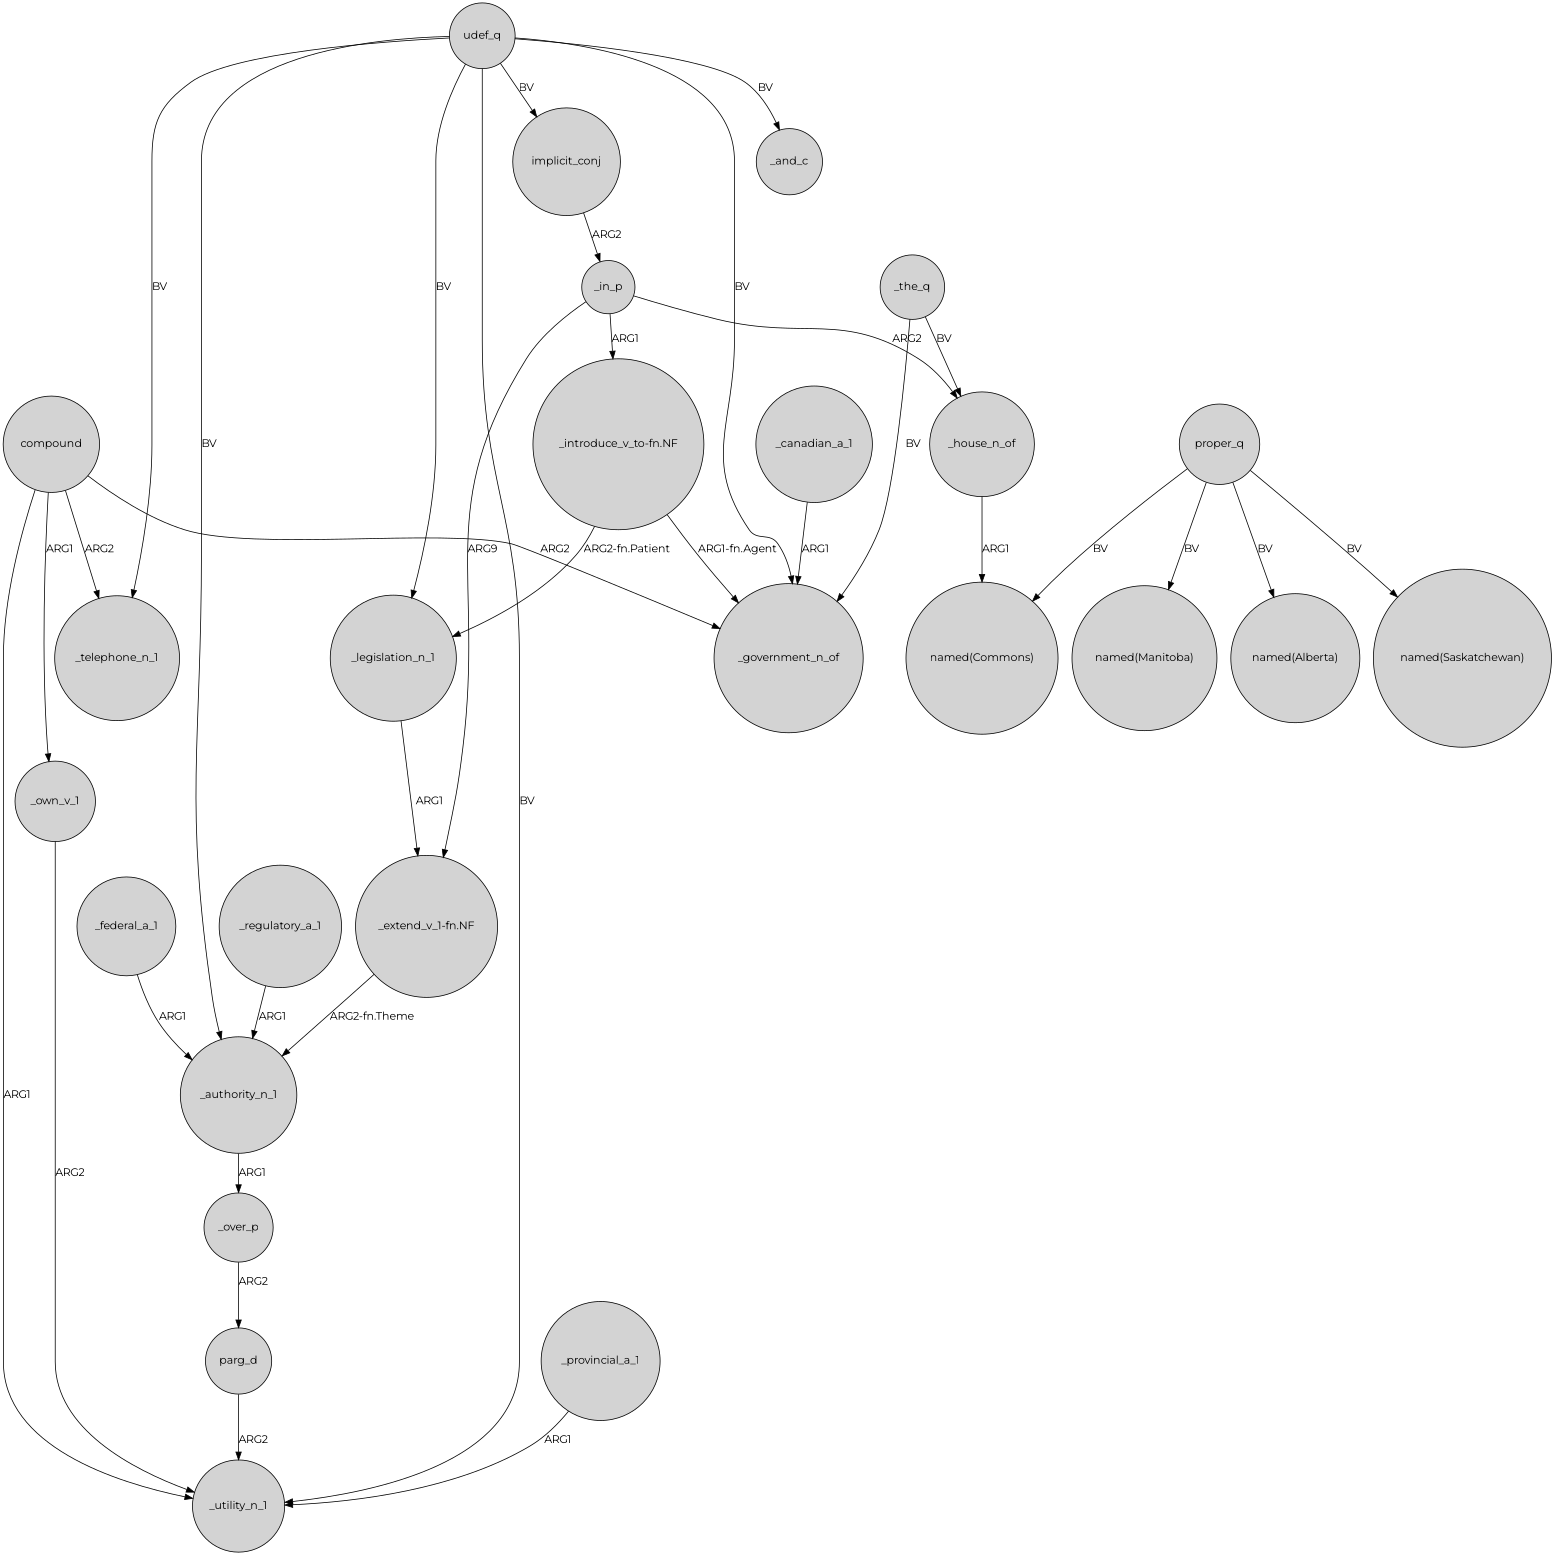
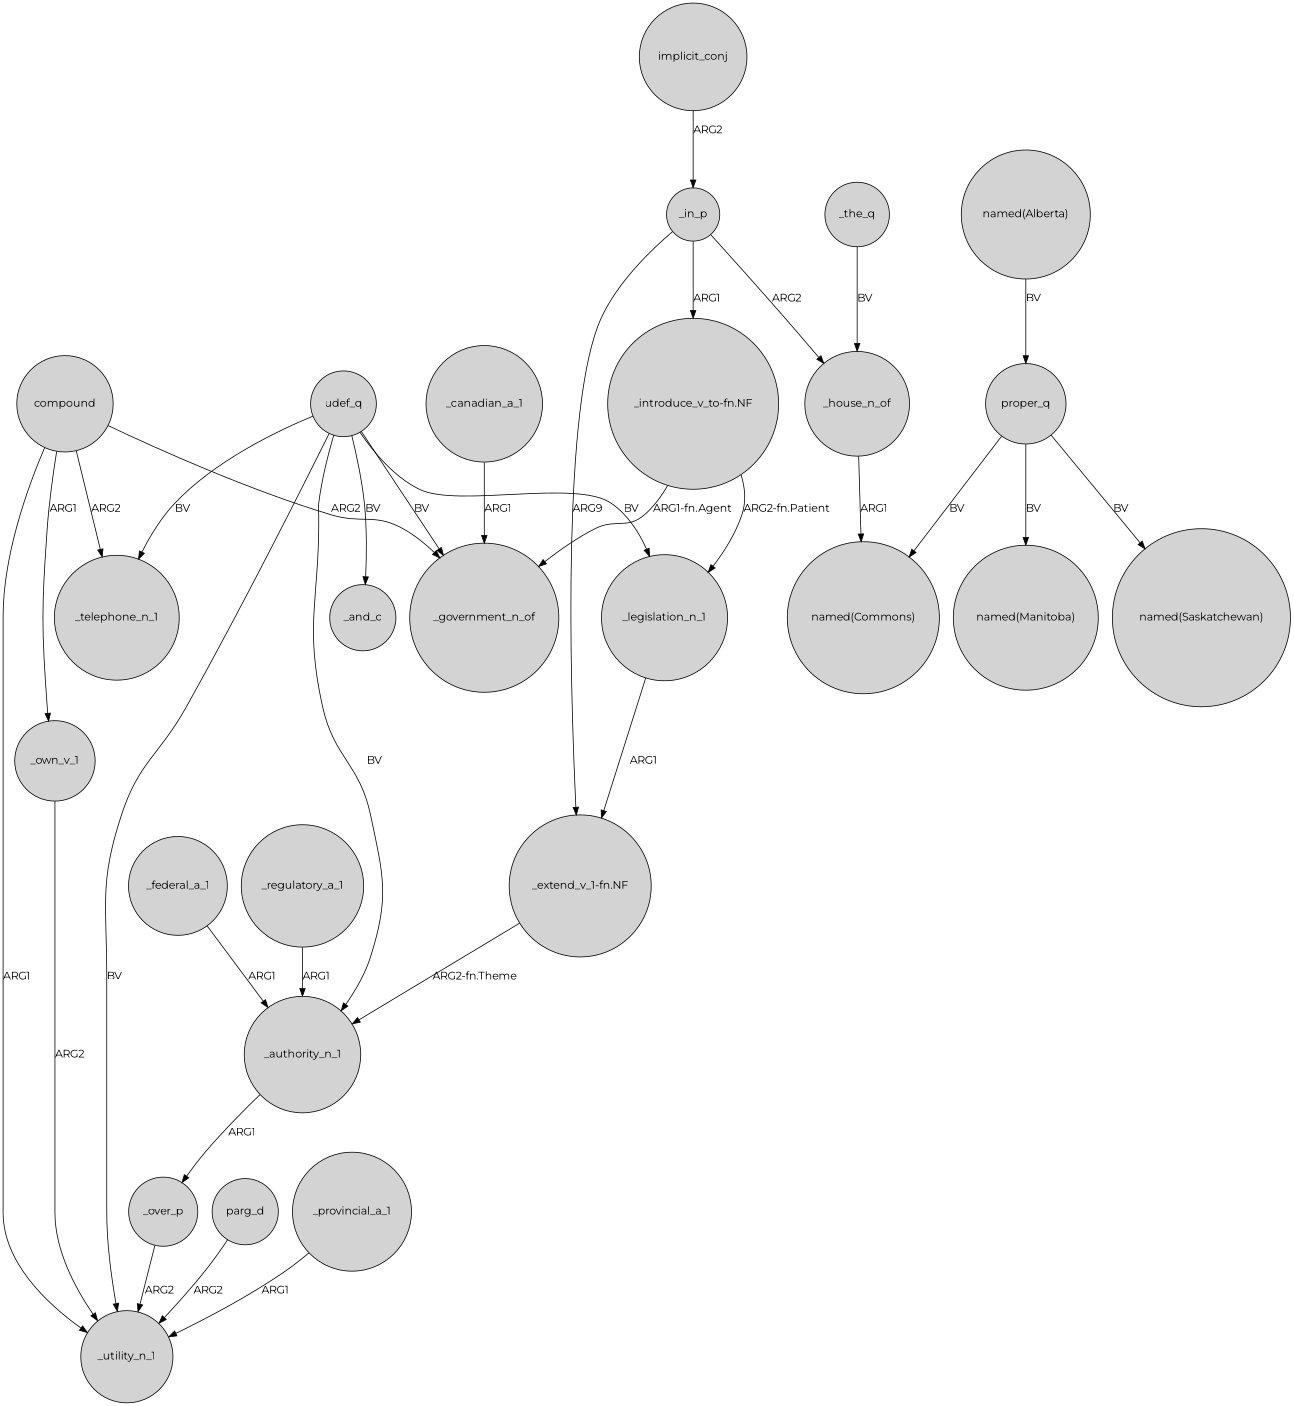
edge "udef_q" -> "implicit_conj": removed, label "BV"
edge "_the_q" -> "_government_n_of": removed, label "BV"
edge "proper_q" -> "named(Alberta)": reversed
edge "_over_p" -> "parg_d": now "_over_p" -> "_utility_n_1"
